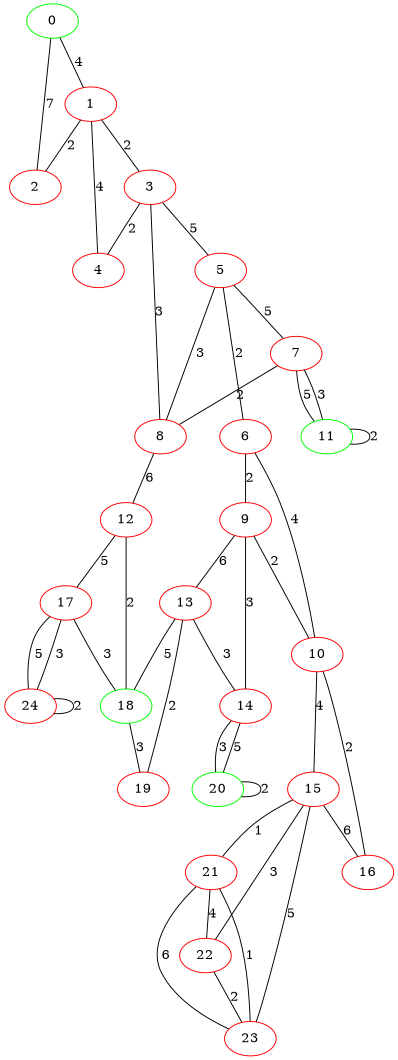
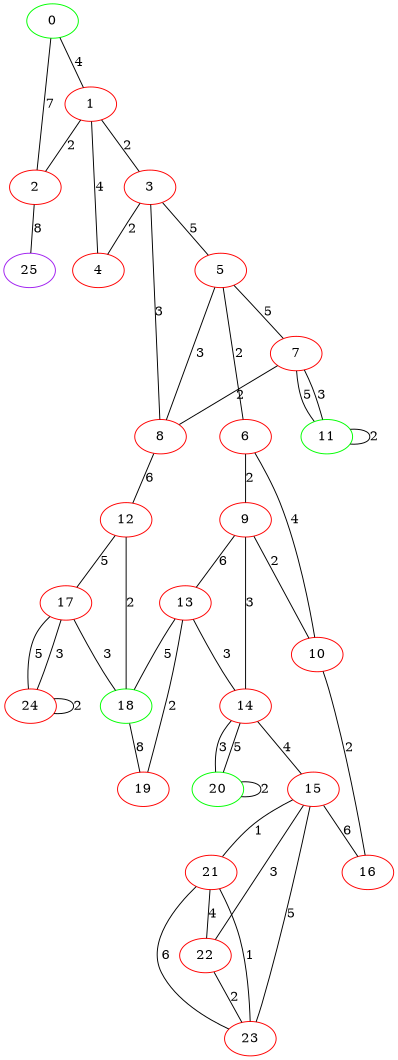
node "25": added
edge "10" -- "15": now "14" -- "15"
edge "18" -- "19": label "3" -> "8"
